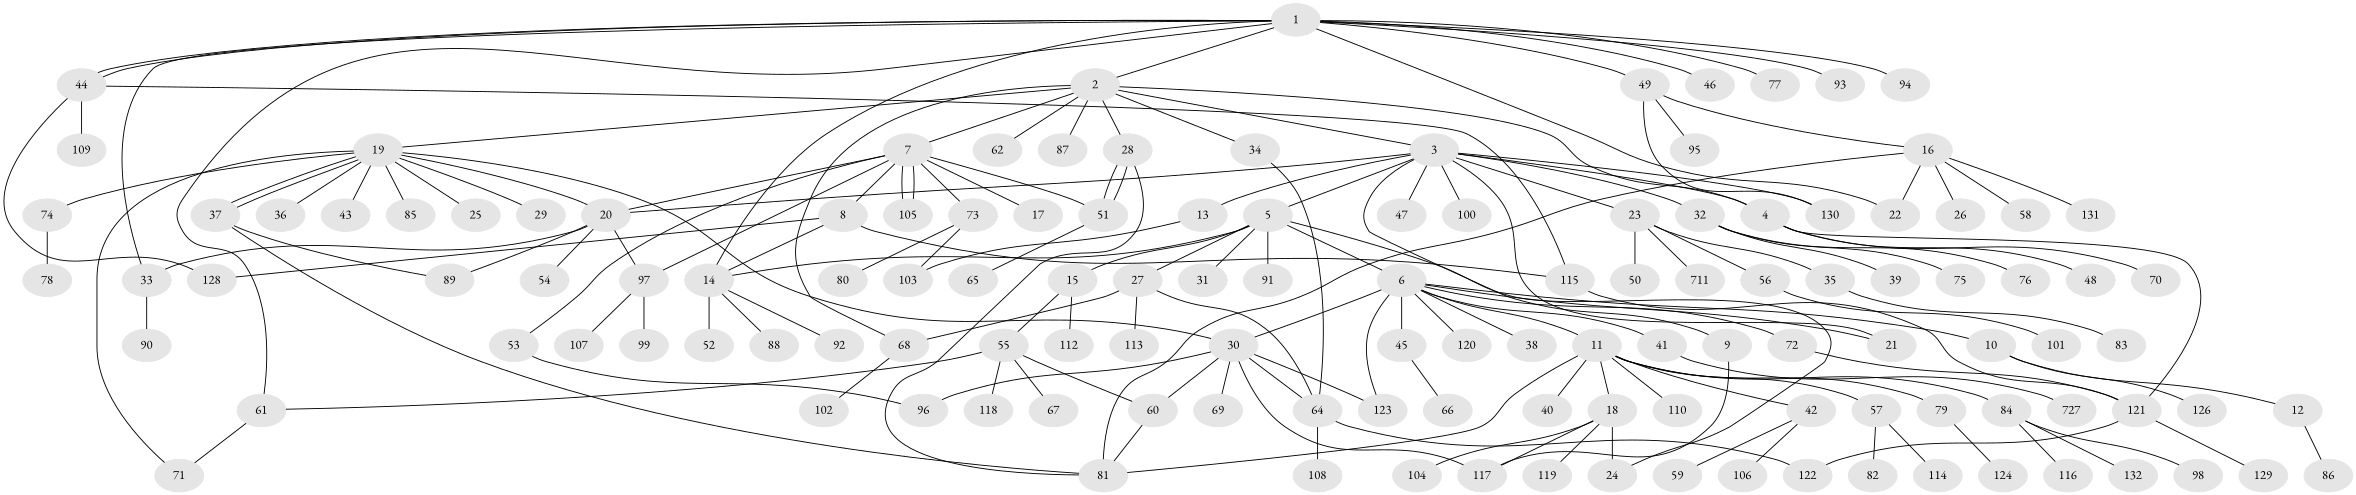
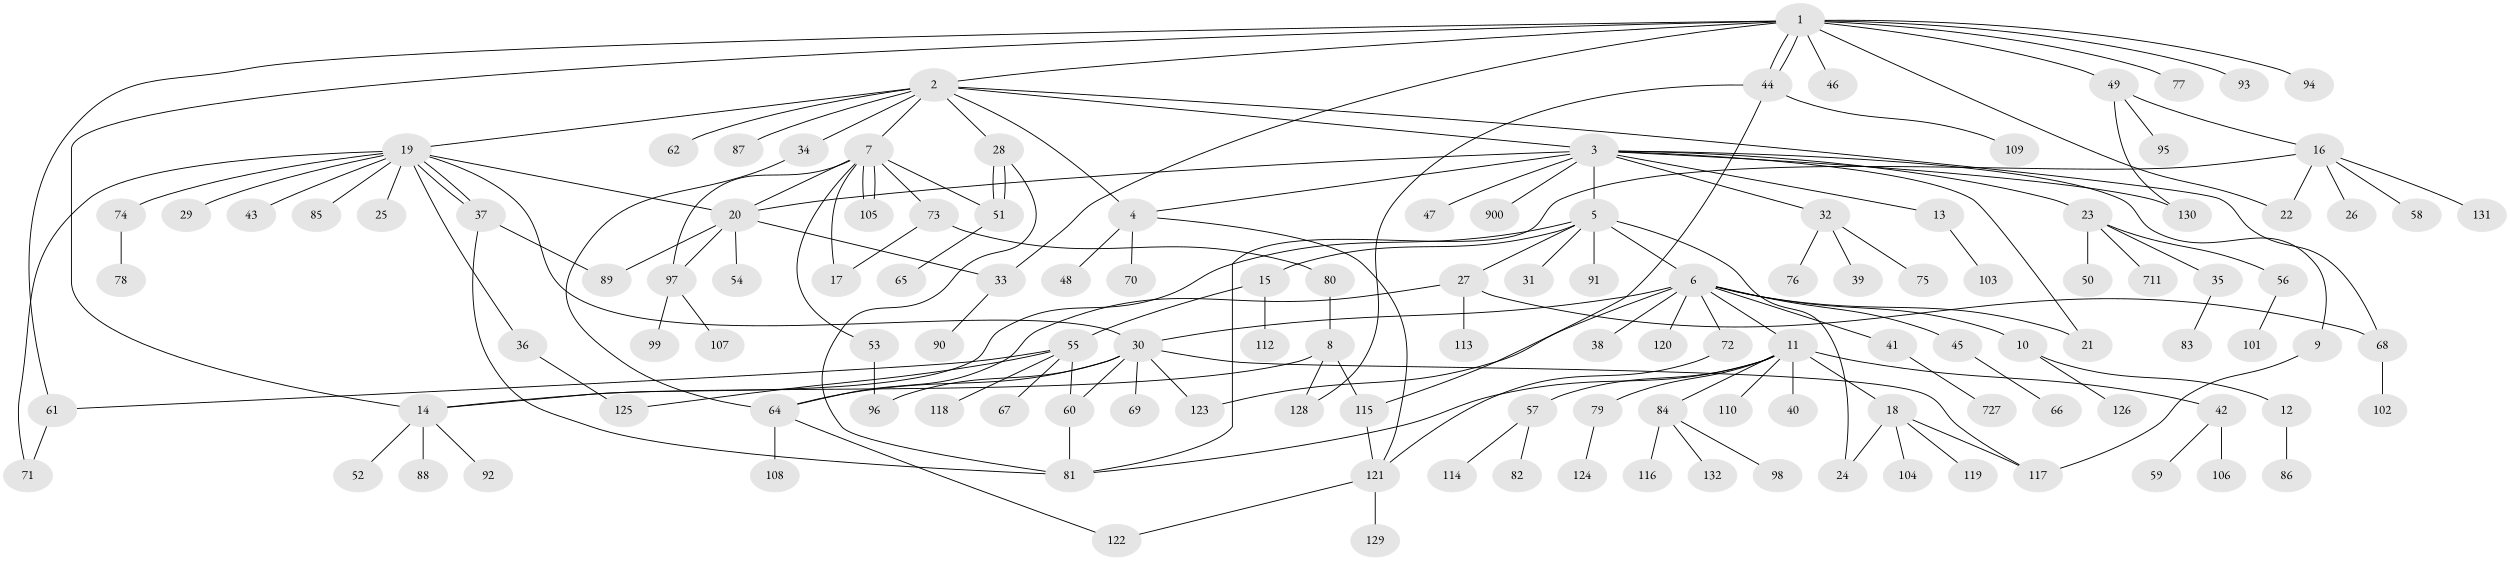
edge "7" -- "8": now "80" -- "8"
node "100": label "100" -> "900"
edge "73" -- "103": now "73" -- "17"
node "125": added
